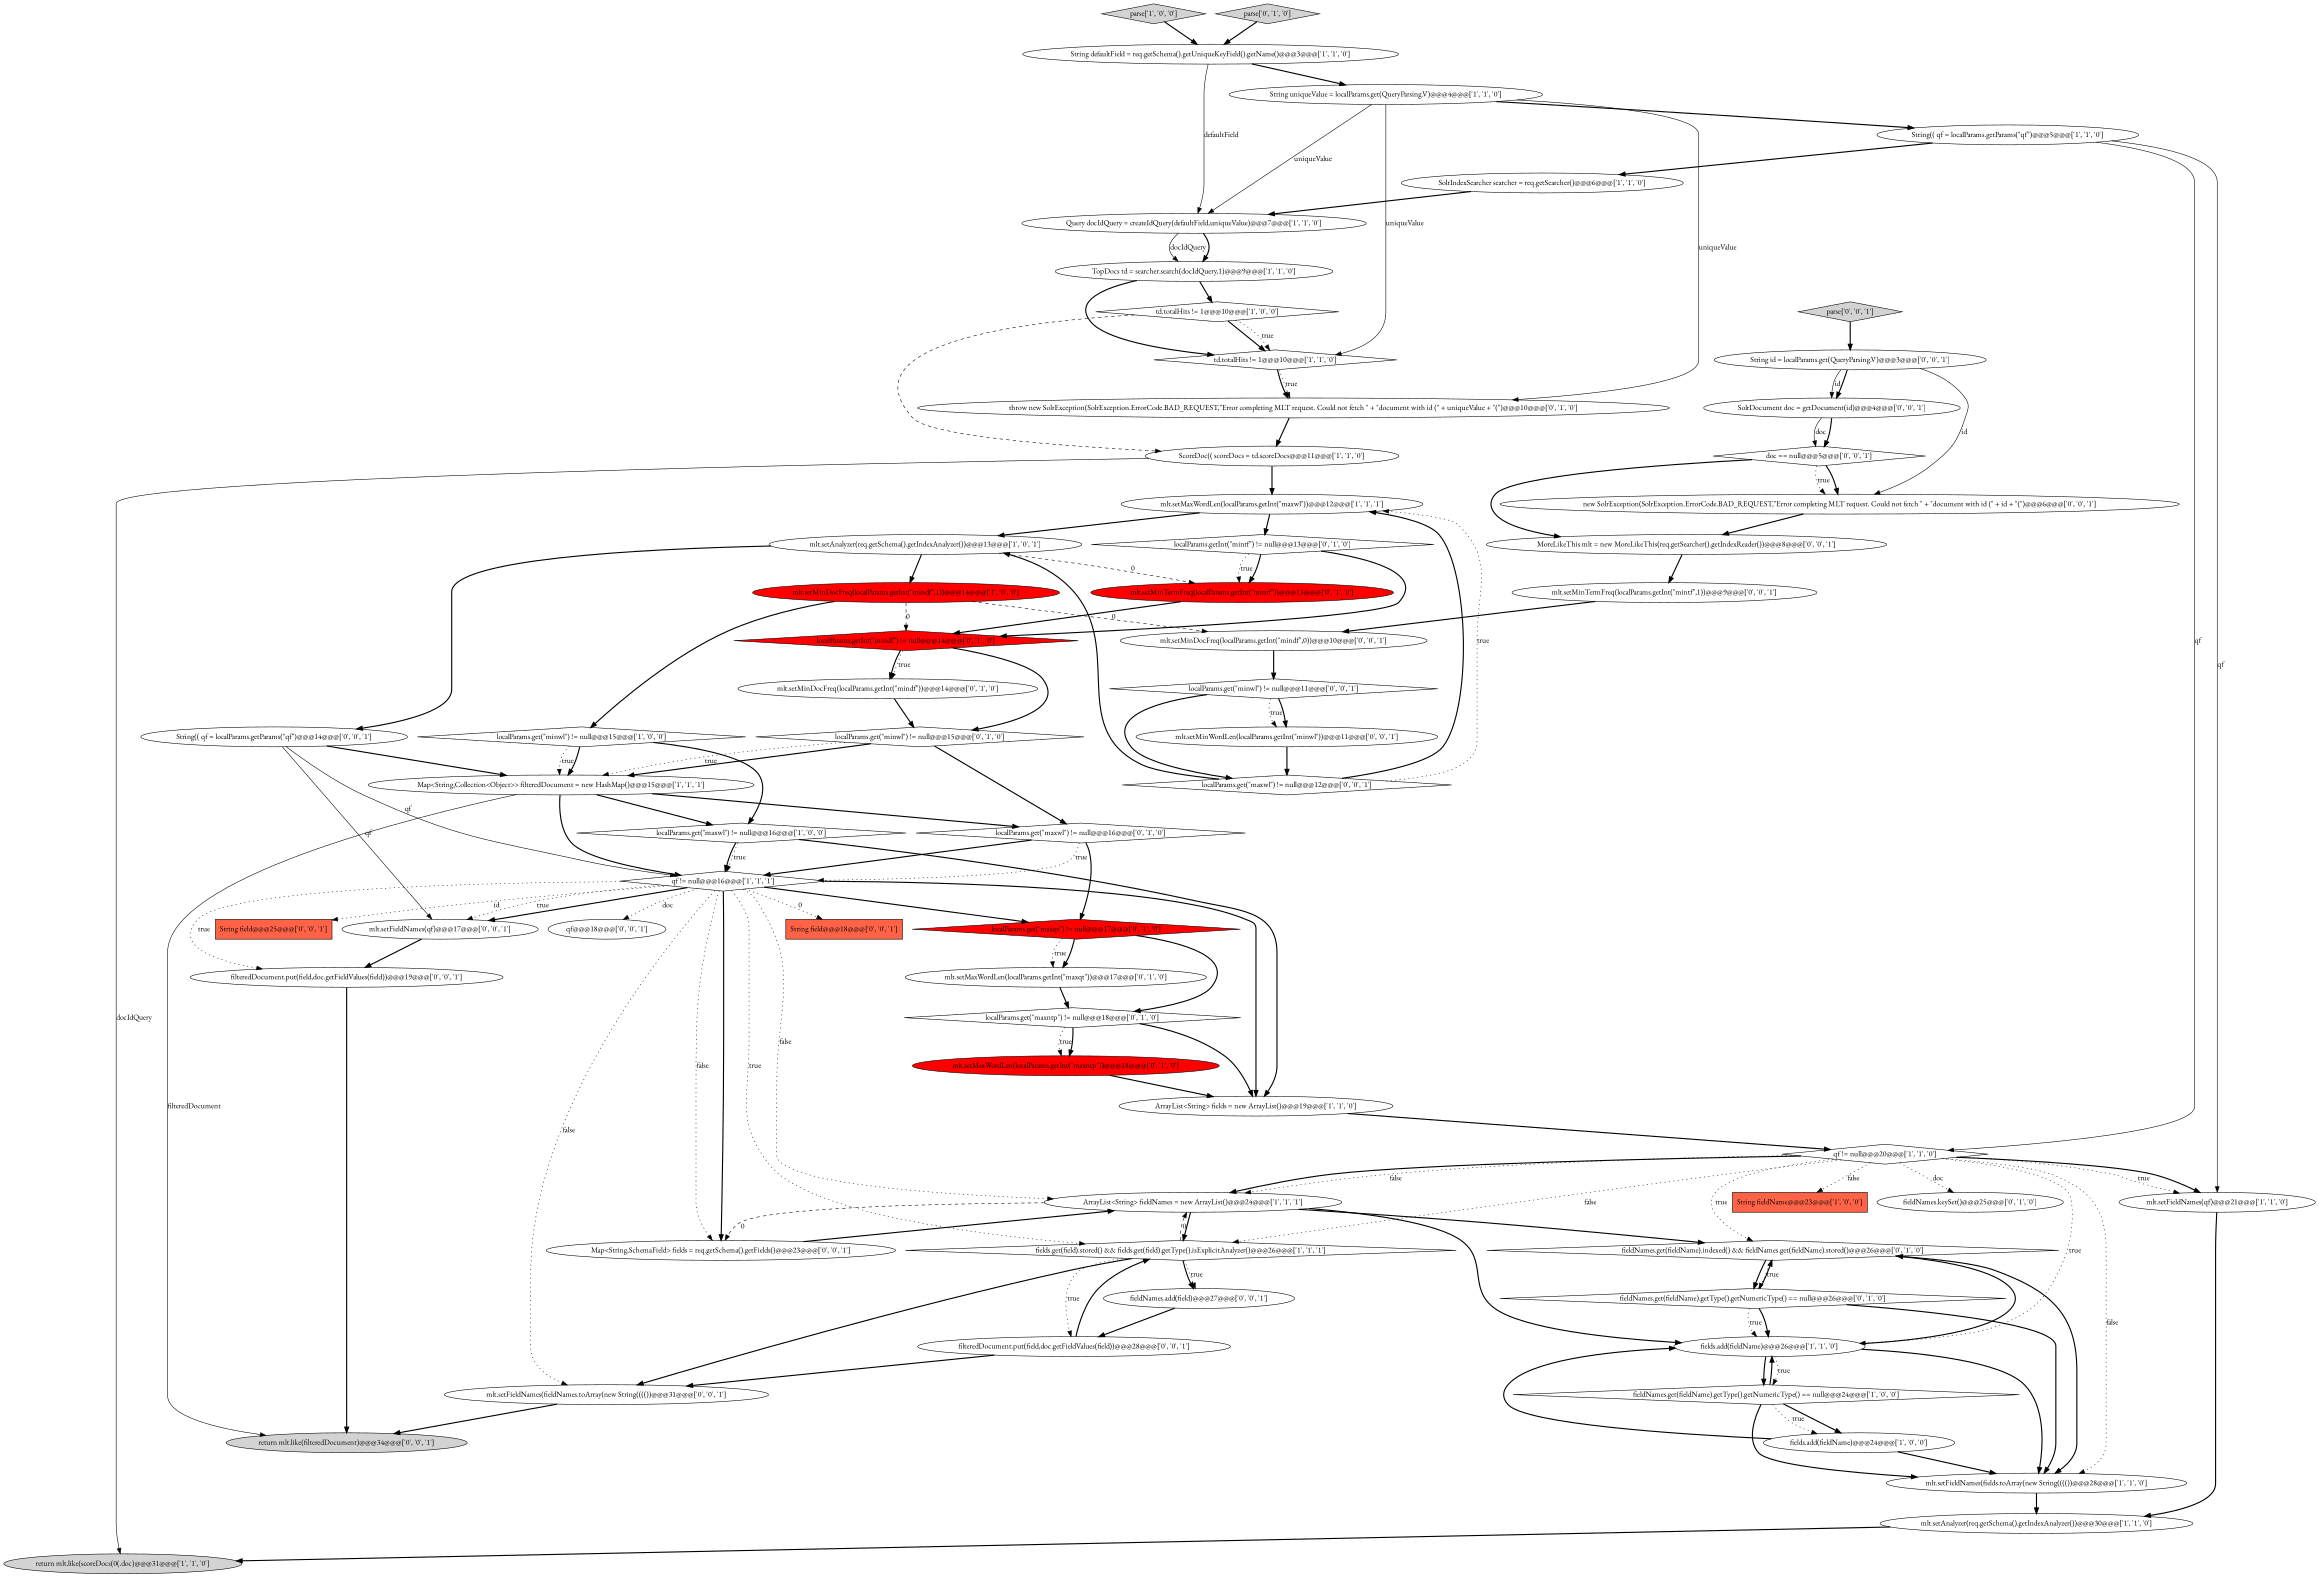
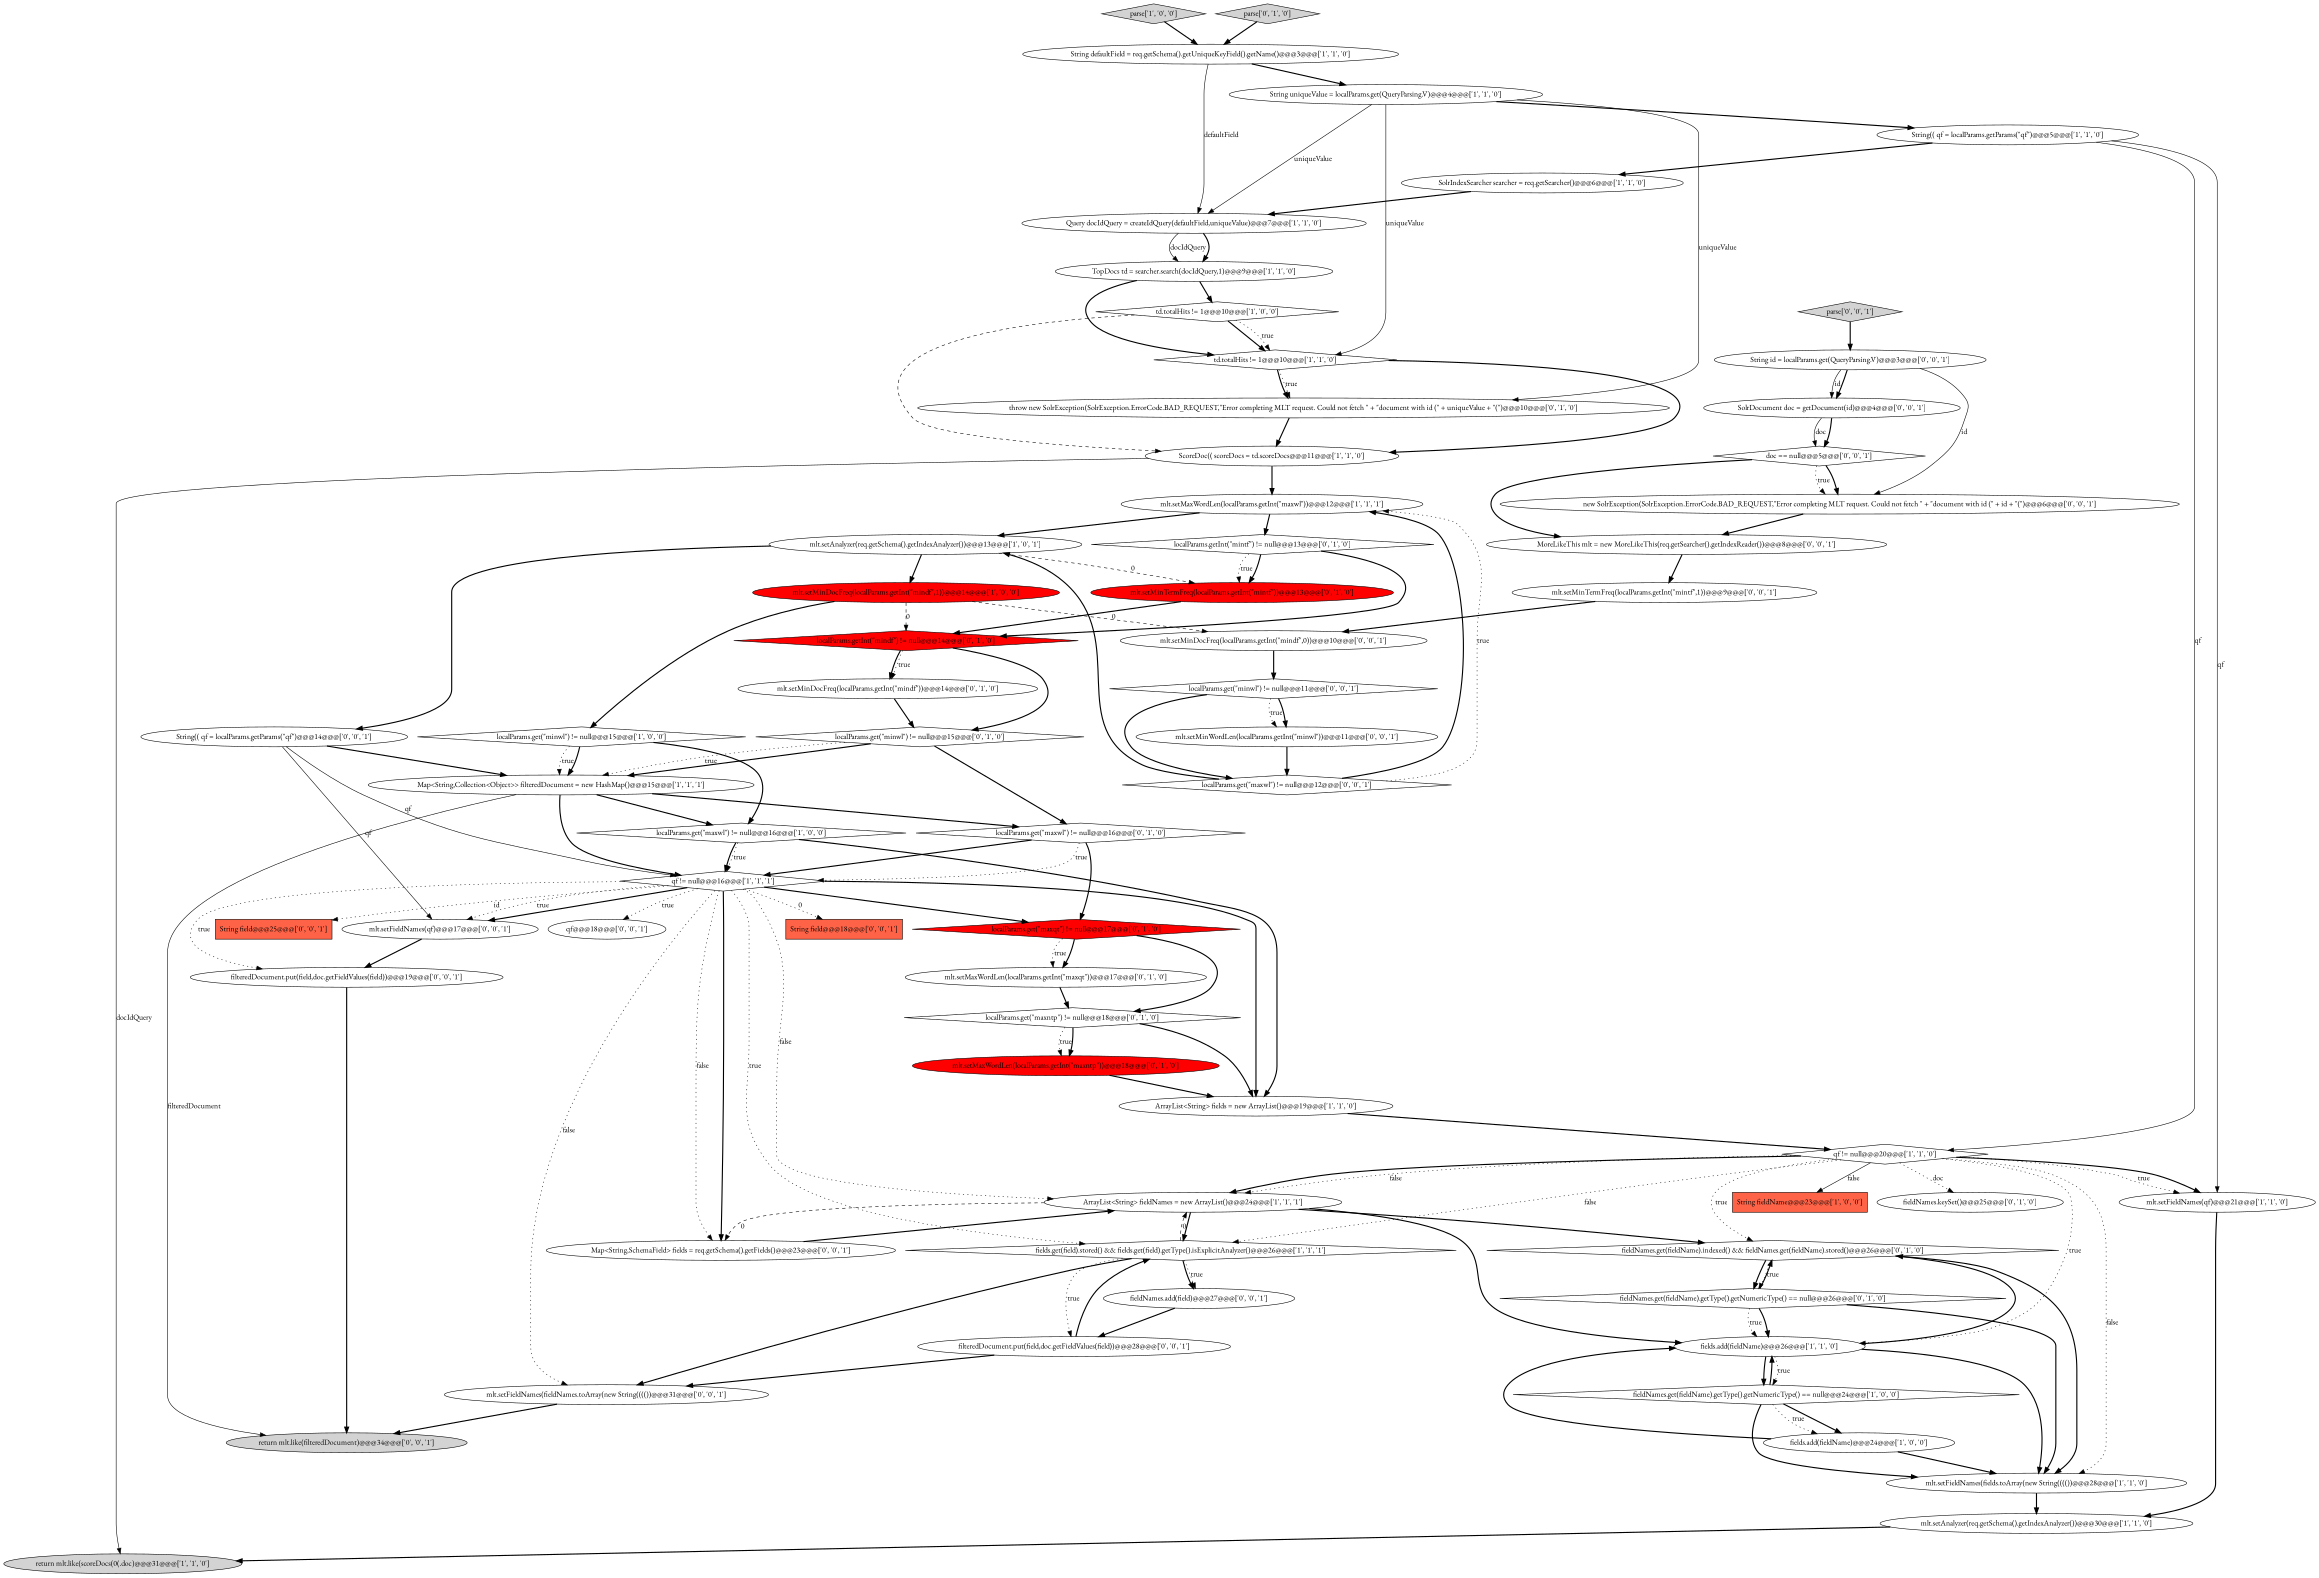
edge "td.totalHits != 1@@@10@@@['1', '1', '0']" -> "ScoreDoc(( scoreDocs = td.scoreDocs@@@11@@@['1', '1', '0']": added
edge "qf != null@@@16@@@['1', '1', '1']" -> "qf@@@18@@@['0', '0', '1']": label "doc" -> "true"
edge "qf != null@@@20@@@['1', '1', '0']" -> "String fieldName@@@23@@@['1', '0', '0']": style dotted -> solid
